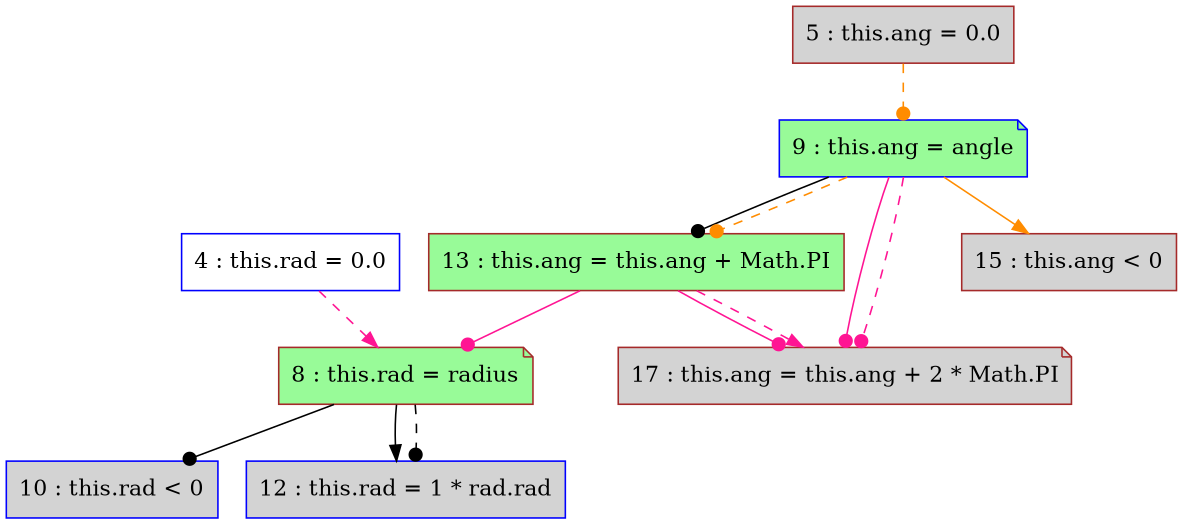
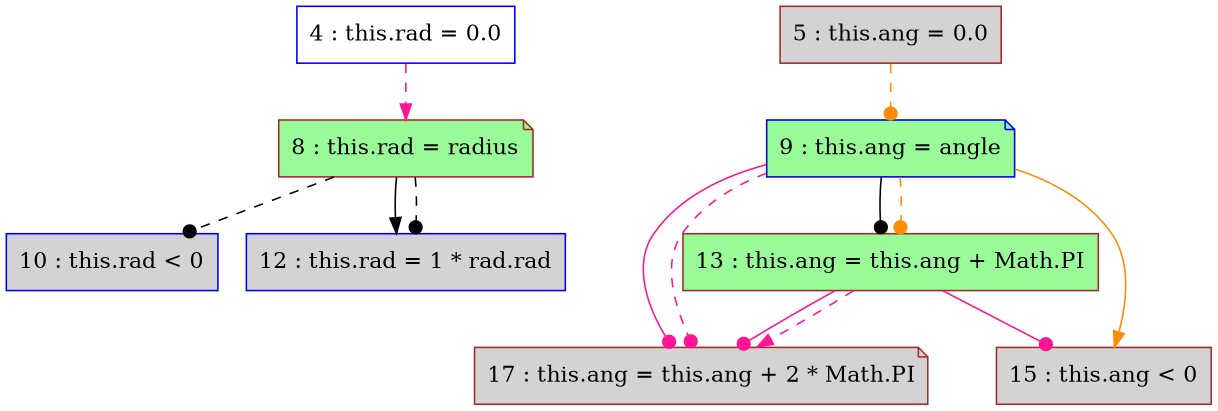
edge "13 : this.ang = this.ang + Math.PI" -> "8 : this.rad = radius": now "13 : this.ang = this.ang + Math.PI" -> "15 : this.ang < 0"
edge "8 : this.rad = radius" -> "10 : this.rad < 0": style solid -> dashed
